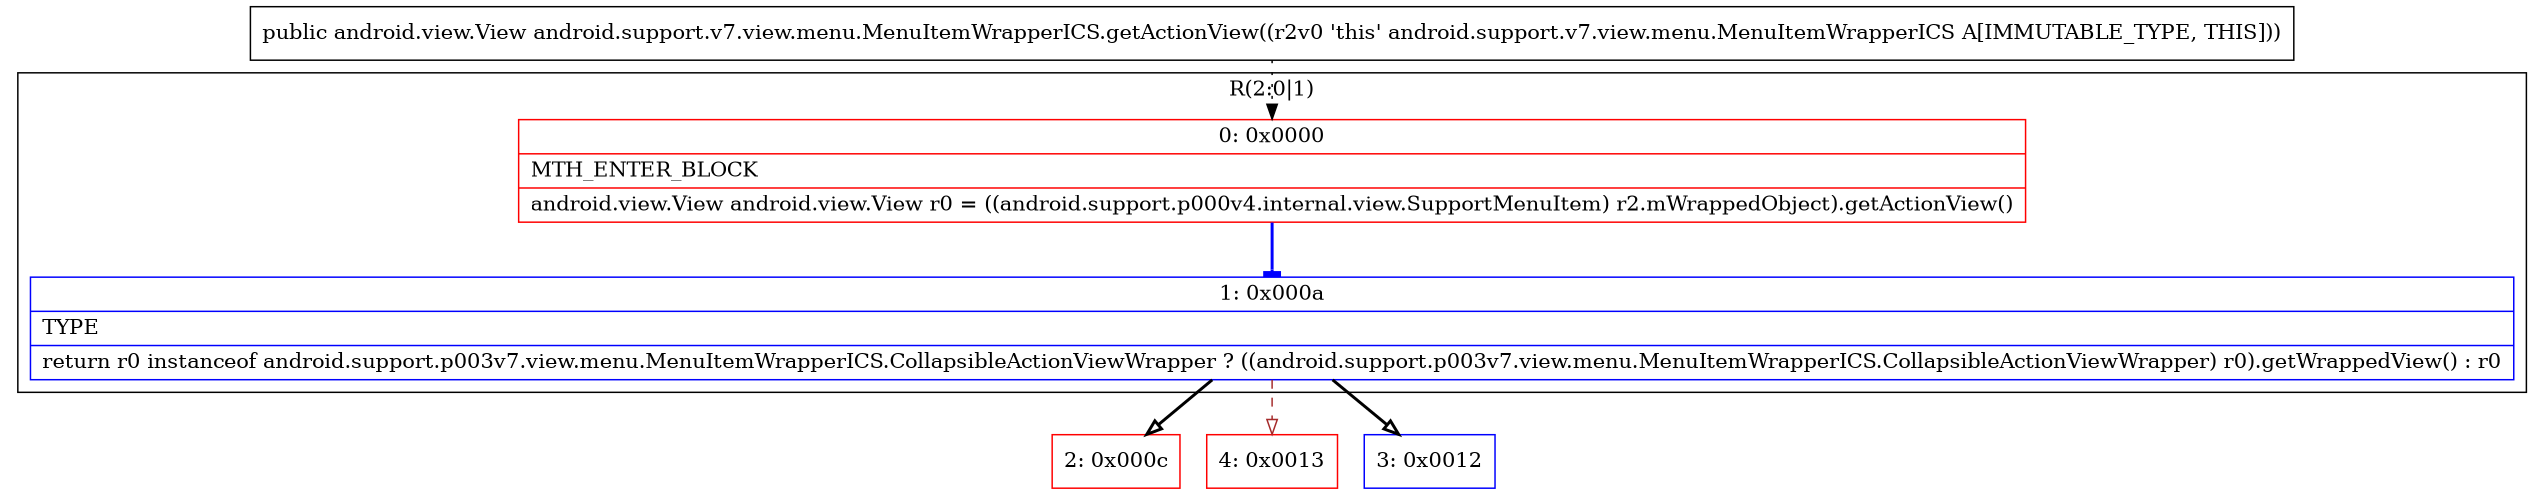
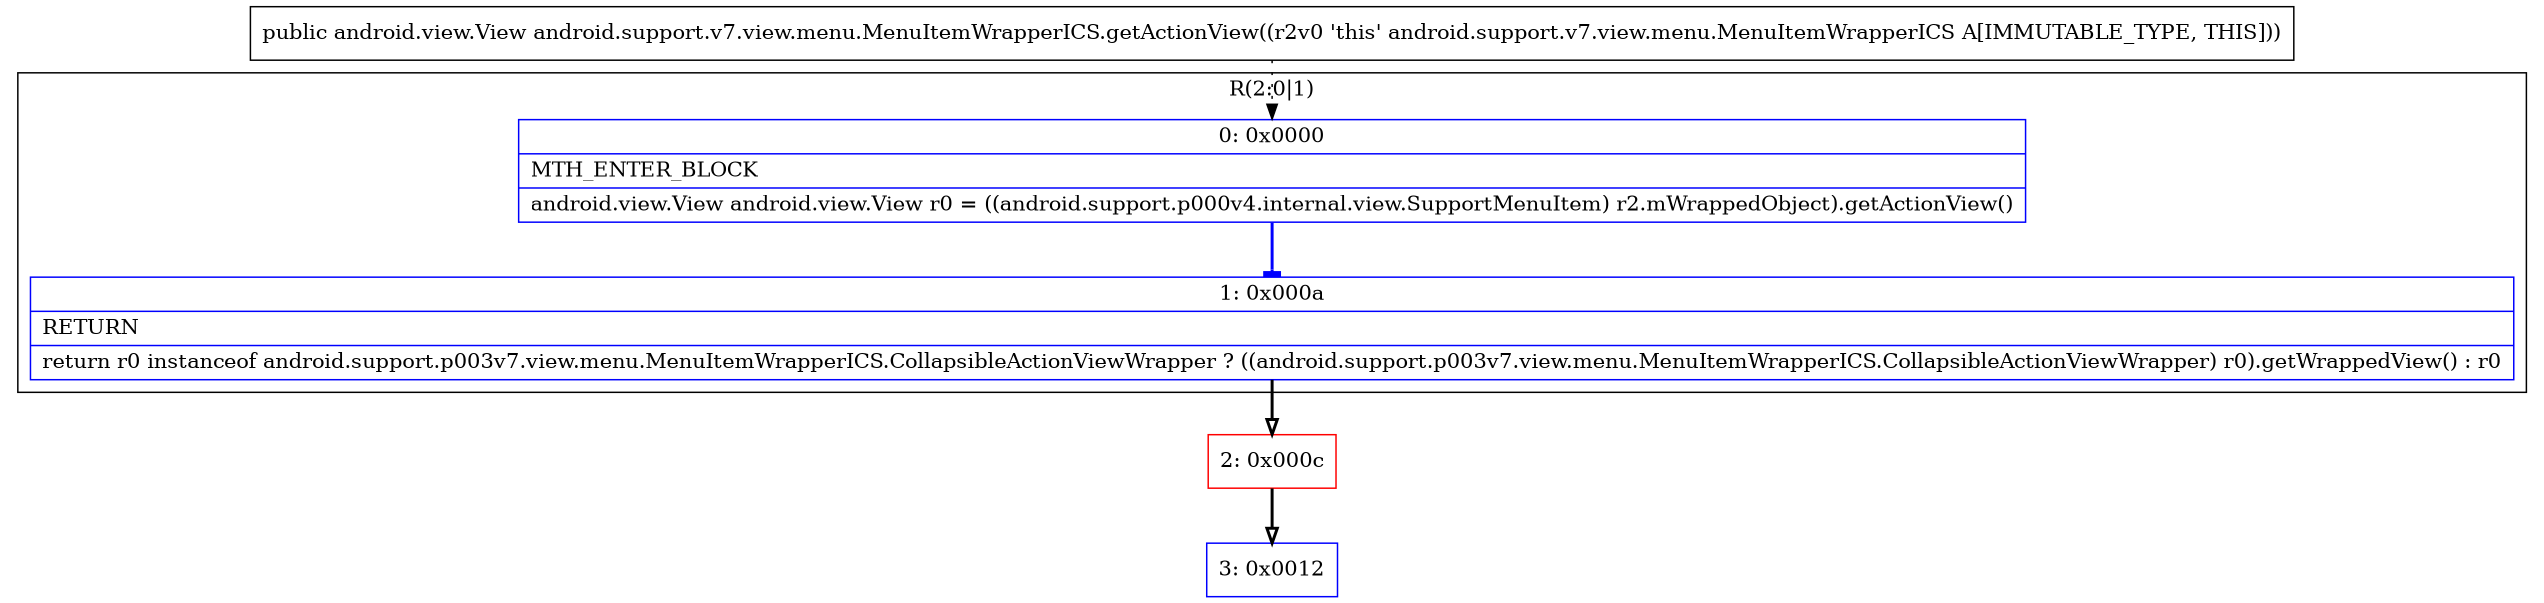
node "0: 0x0000": color red -> blue
node "1: 0x000a": text "TYPE" -> "RETURN"
edge "1: 0x000a" -> "3: 0x0012": now "2: 0x000c" -> "3: 0x0012"
node "4: 0x0013": removed
